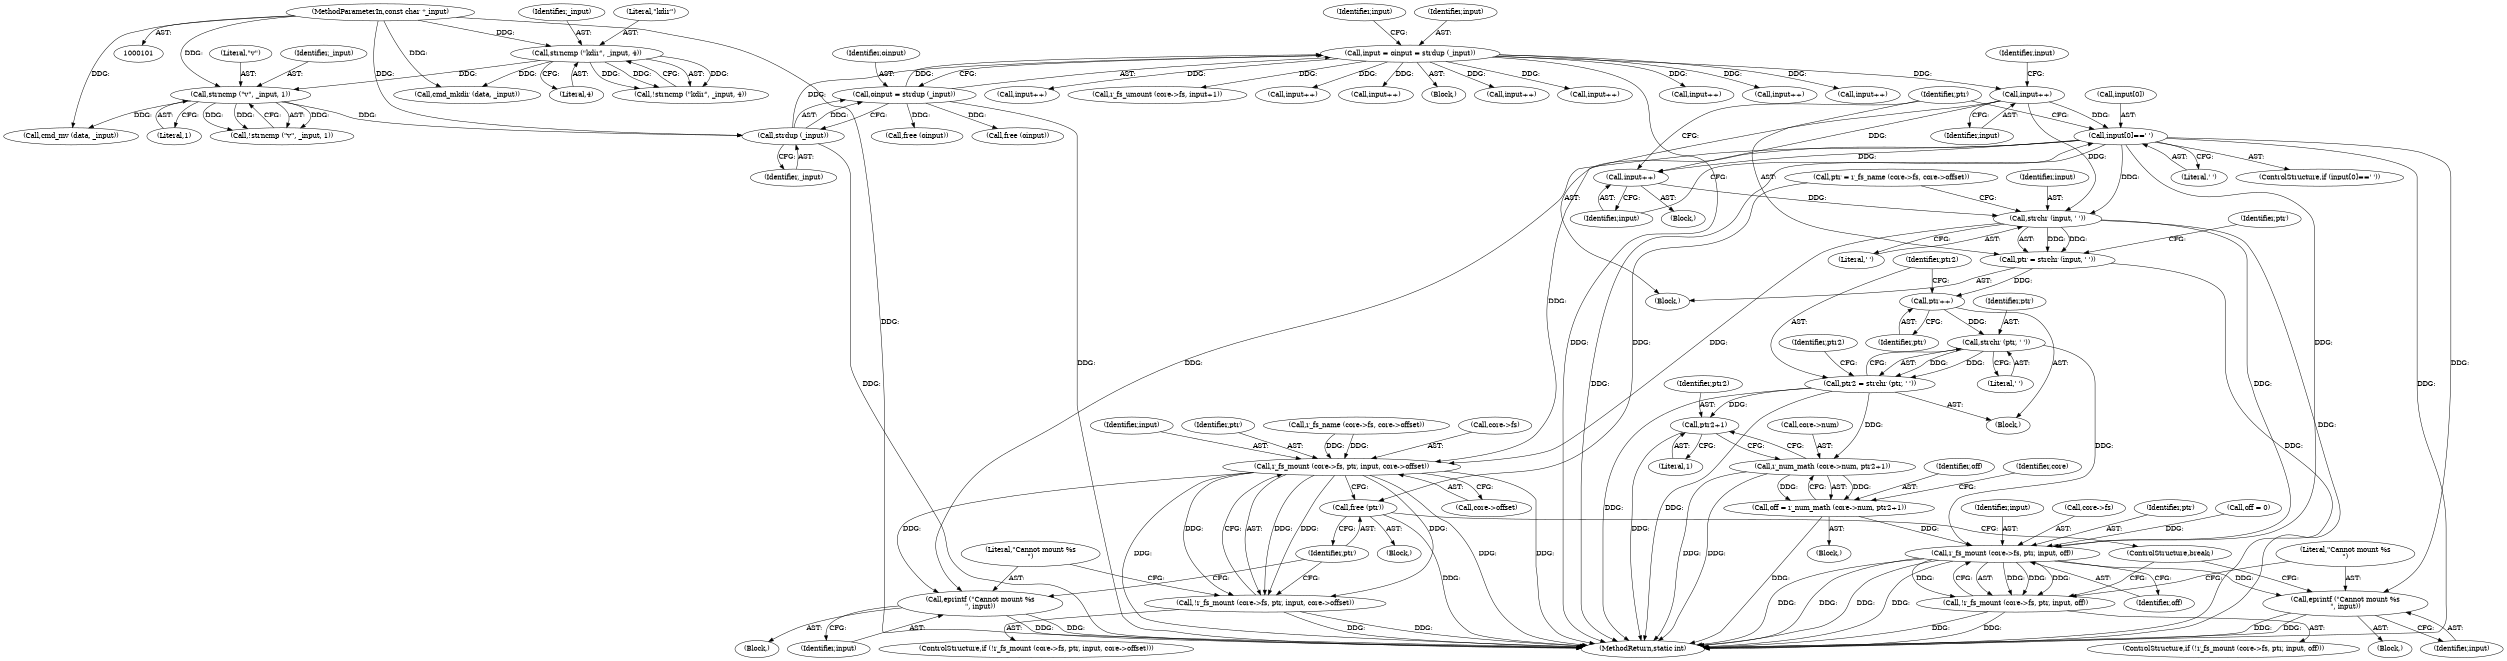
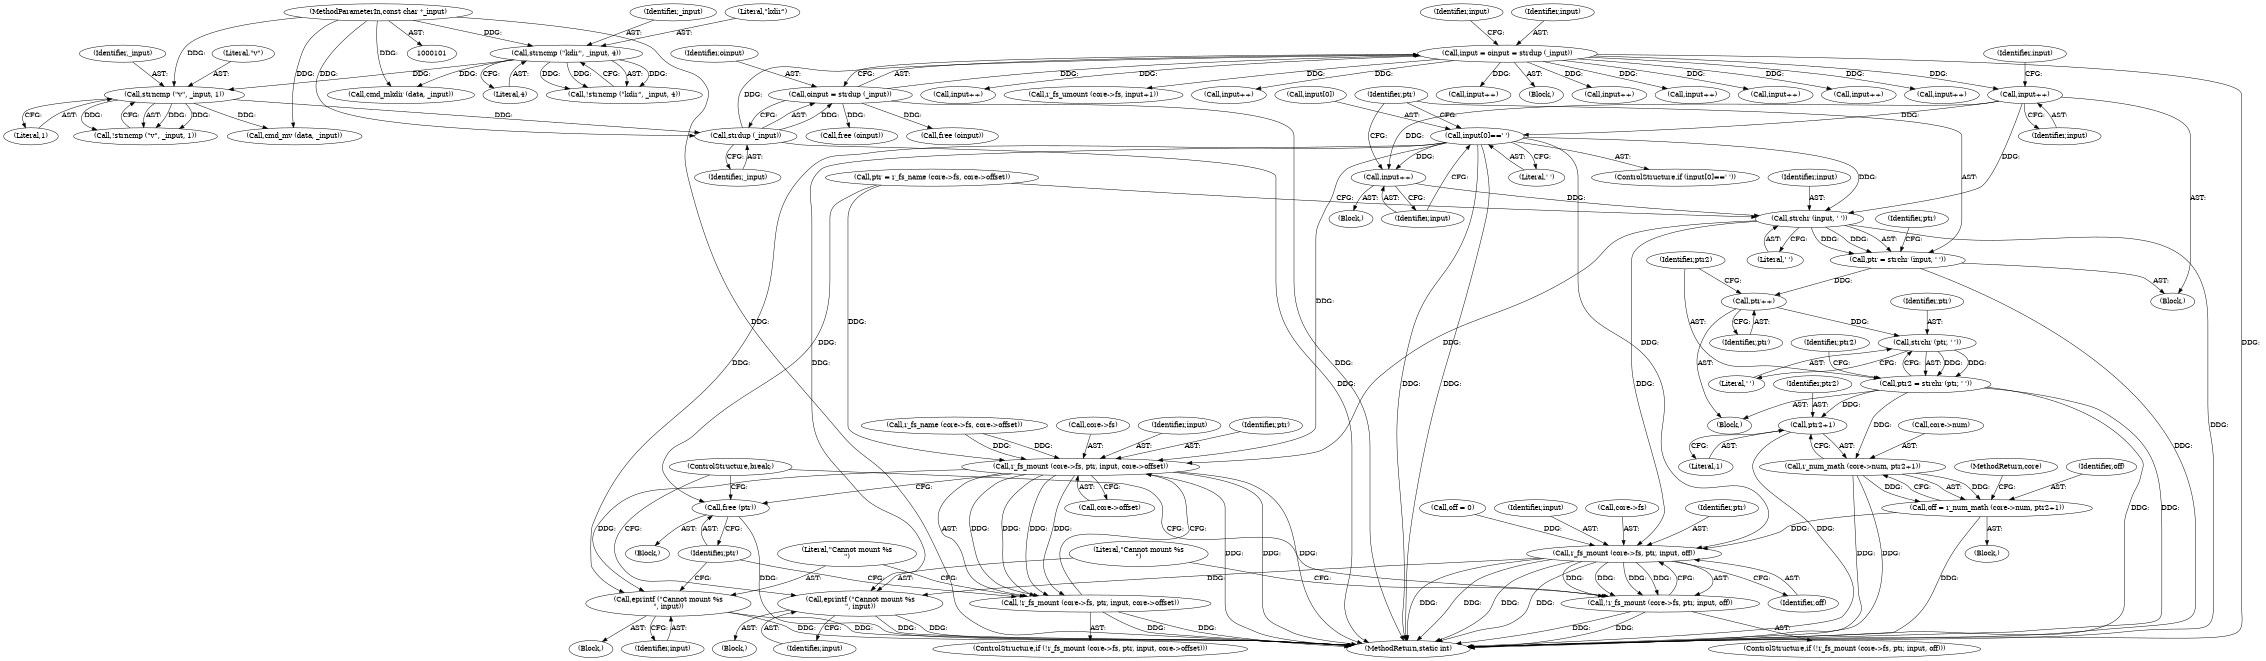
edge "(Call,ptr = r_fs_name (core->fs, core->offset))" -> "(Call,r_fs_mount (core->fs, ptr, input, core->offset))": added, label "DDG:"
edge "(Call,ptr2+1)" -> "(Call,r_num_math (core->num, ptr2+1))": label "CFG: " -> "AST: "
node "(Identifier,core)": label "(Identifier,core)" -> "(MethodReturn,core)"
edge "(Call,strchr (ptr, ' '))" -> "(Call,r_fs_mount (core->fs, ptr, input, off))": removed, label "DDG:"
edge "(Call,free (ptr))" -> "(ControlStructure,break;)": reversed
